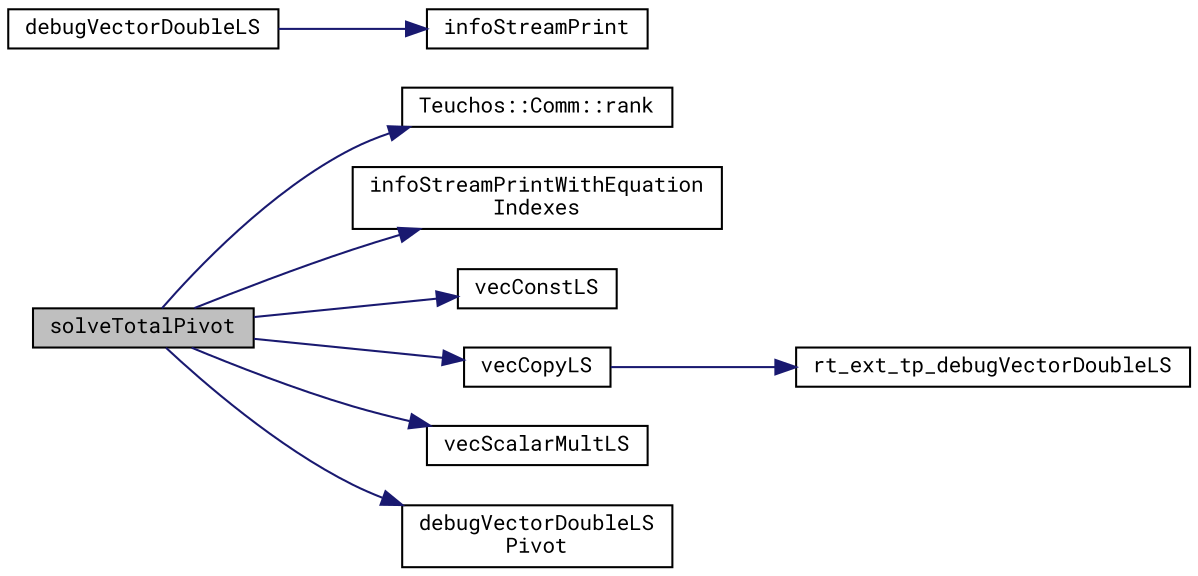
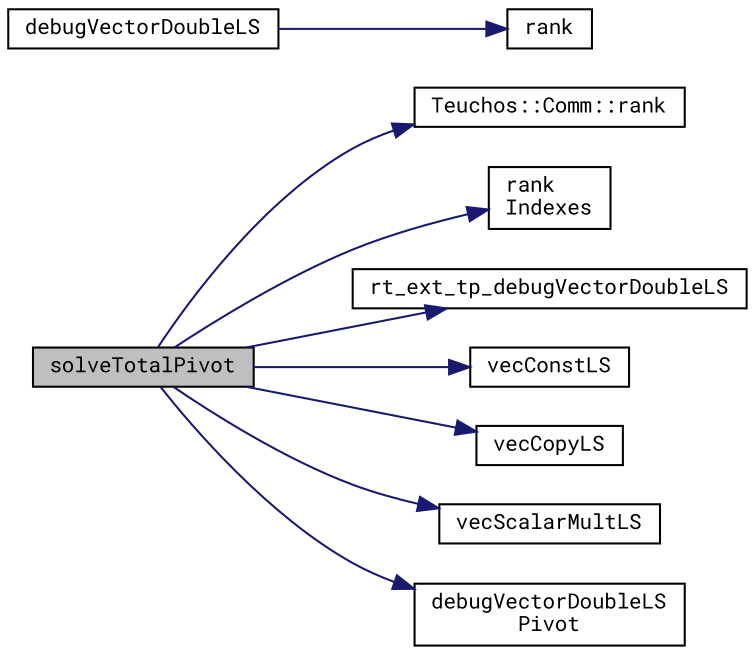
node "infoStreamPrint": label "infoStreamPrint" -> "rank"
node "infoStreamPrintWithEquation Indexes": label "infoStreamPrintWithEquation Indexes" -> "rank Indexes"
edge "vecCopyLS" -> "rt_ext_tp_debugVectorDoubleLS": now "solveTotalPivot" -> "rt_ext_tp_debugVectorDoubleLS"
